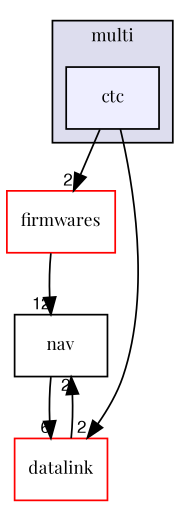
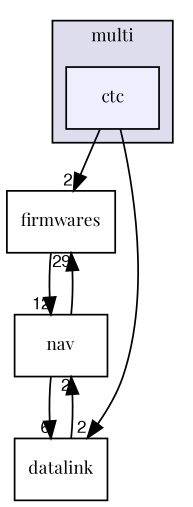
node "firmwares": color red -> black
edge "nav" -> "firmwares": added
node "datalink": color red -> black
